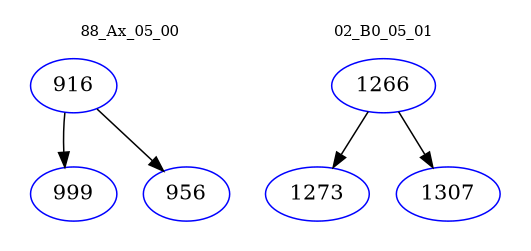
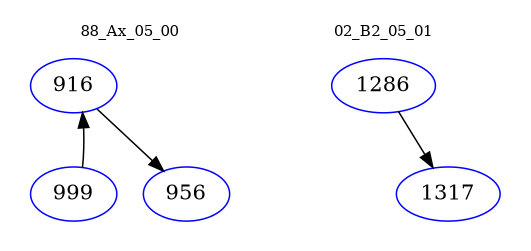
cluster "02_B0_05_01": label "02_B0_05_01" -> "02_B2_05_01"
node "1266": label "1266" -> "1286"
edge "916" -> "999": reversed
node "1273": removed
node "1307": label "1307" -> "1317"
